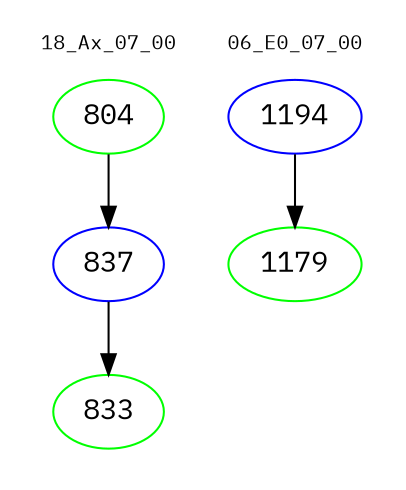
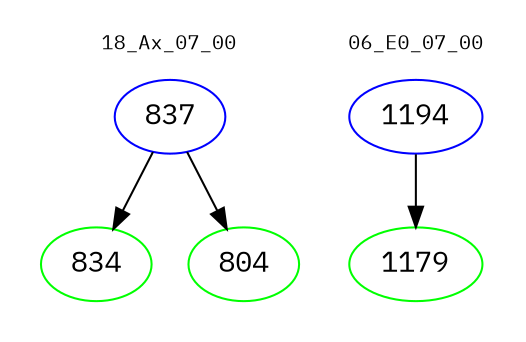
edge "804" -> "837": reversed
node "833": label "833" -> "834"
